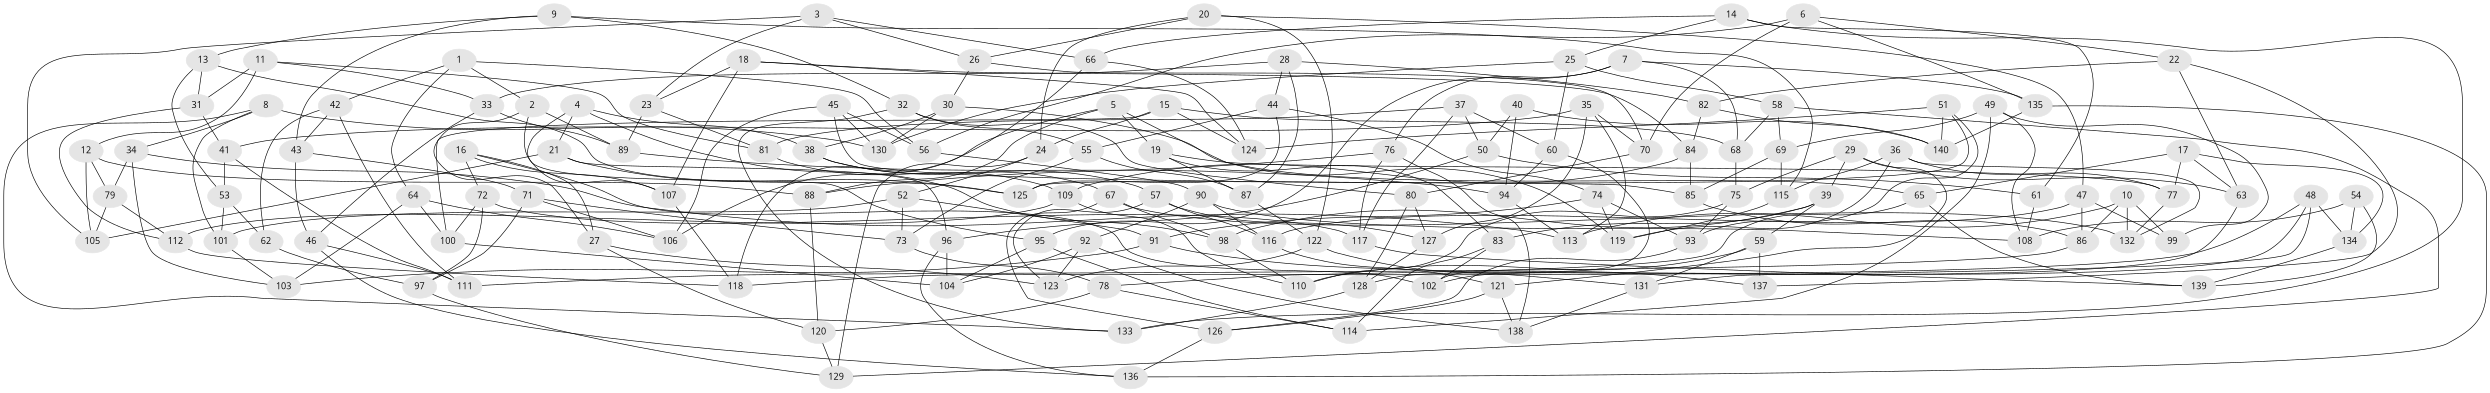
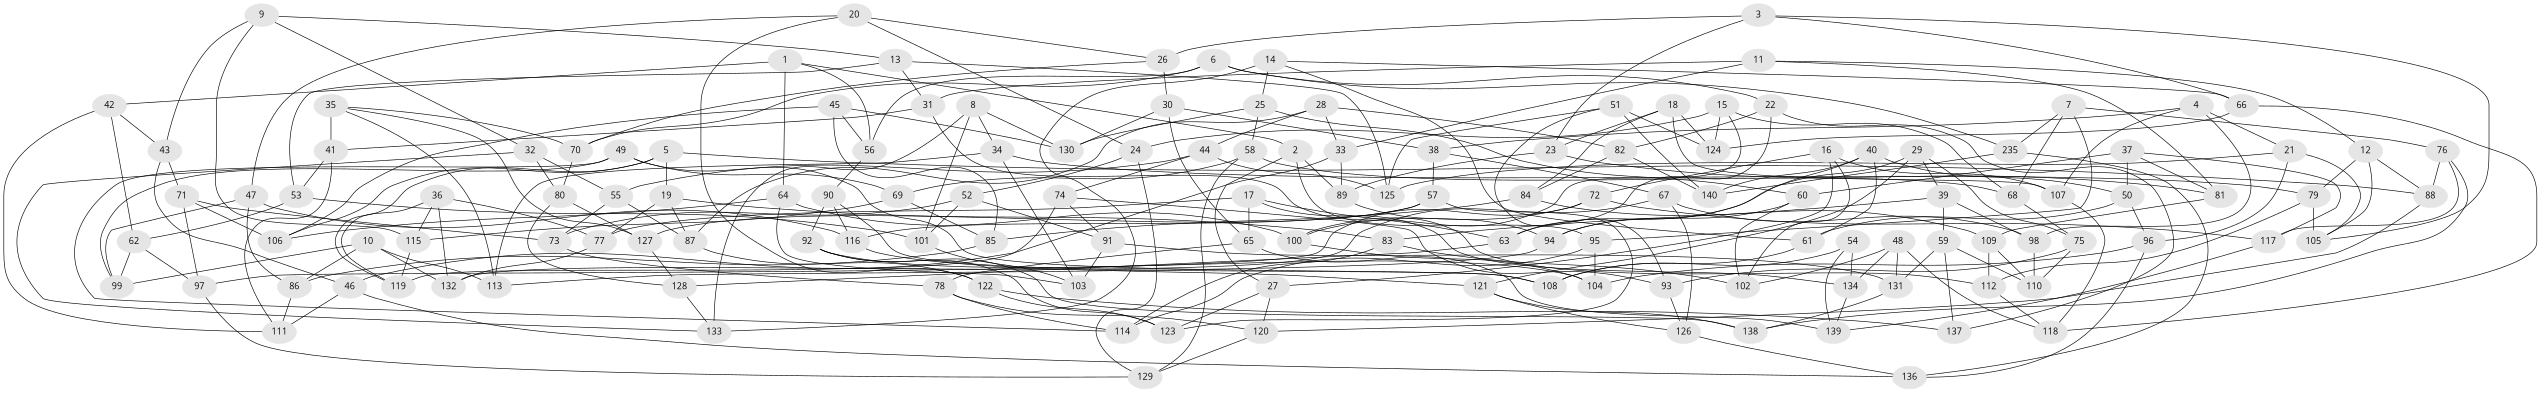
node "135": label "135" -> "235"
edge "40" -- "61": added
edge "62" -- "99": added
